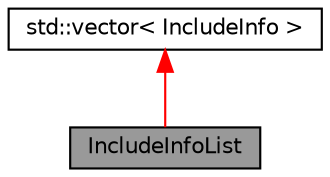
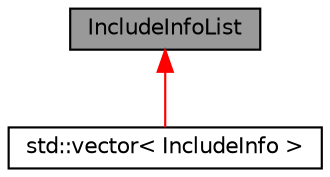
edge "IncludeInfoList" -> "std::vector< IncludeInfo >": reversed
